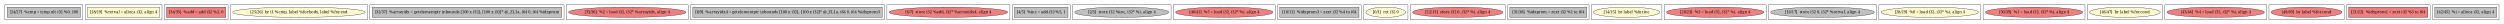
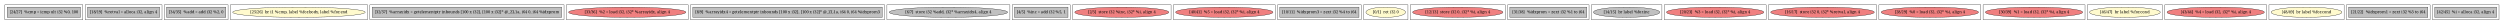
node "[18/19]  %retval = alloca i32, align 4": fillcolor lemonchiffon -> grey
node "[34/35]  %add = add i32 %2, 0": fillcolor lightcoral -> grey
node "[6/7]  store i32 %add, i32* %arrayidx4, align 4": fillcolor lightcoral -> grey
node "[2/3]  store i32 %inc, i32* %i, align 4": fillcolor grey -> lightcoral
node "[14/15]  br label %for.inc": fillcolor lemonchiffon -> grey
node "[16/17]  store i32 0, i32* %retval, align 4": fillcolor grey -> lightcoral
node "[28/29]  %0 = load i32, i32* %i, align 4": fillcolor lemonchiffon -> lightcoral
node "[48/49]  br label %for.cond": fillcolor lightcoral -> lemonchiffon
node "[21/22]  %idxprom1 = zext i32 %3 to i64": fillcolor lightcoral -> grey
